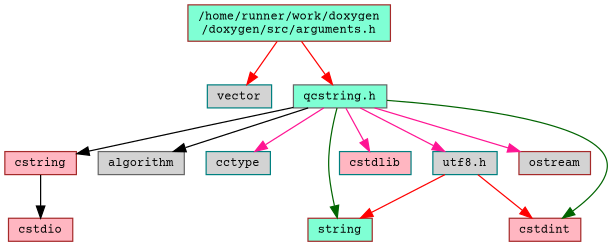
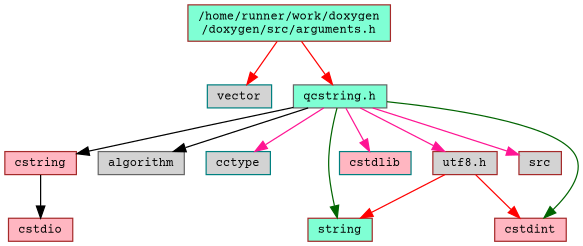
node "utf8.h": color teal -> brown
node "ostream": label "ostream" -> "src"
